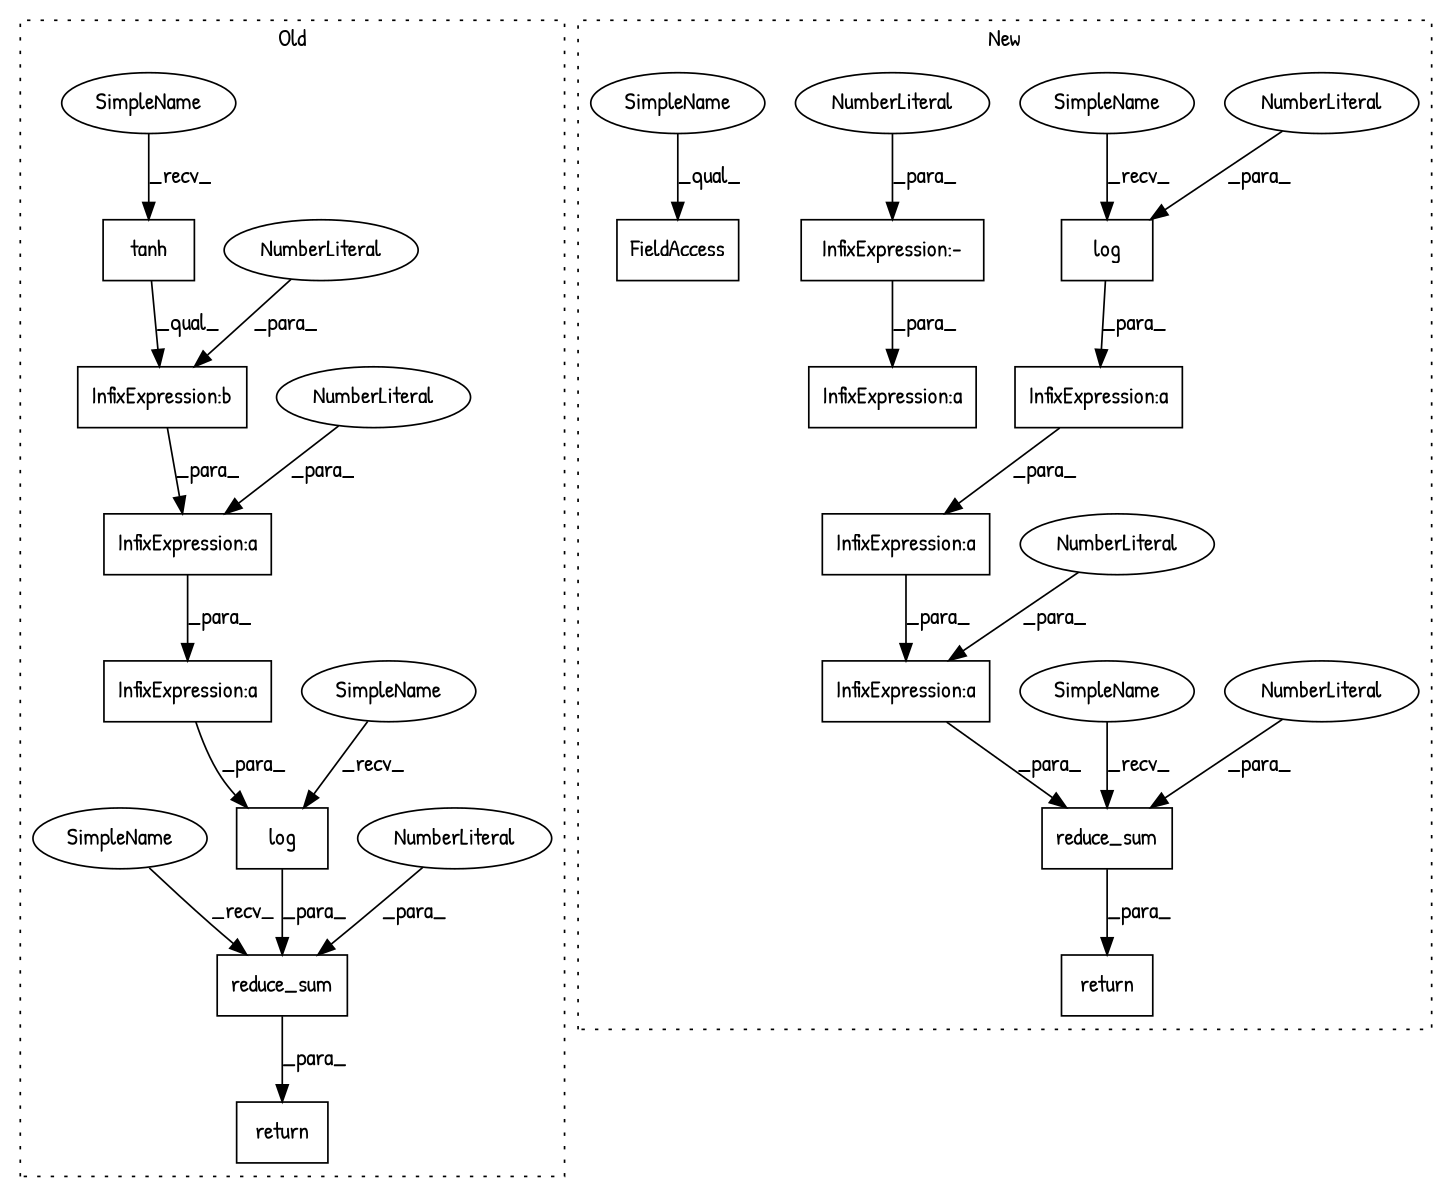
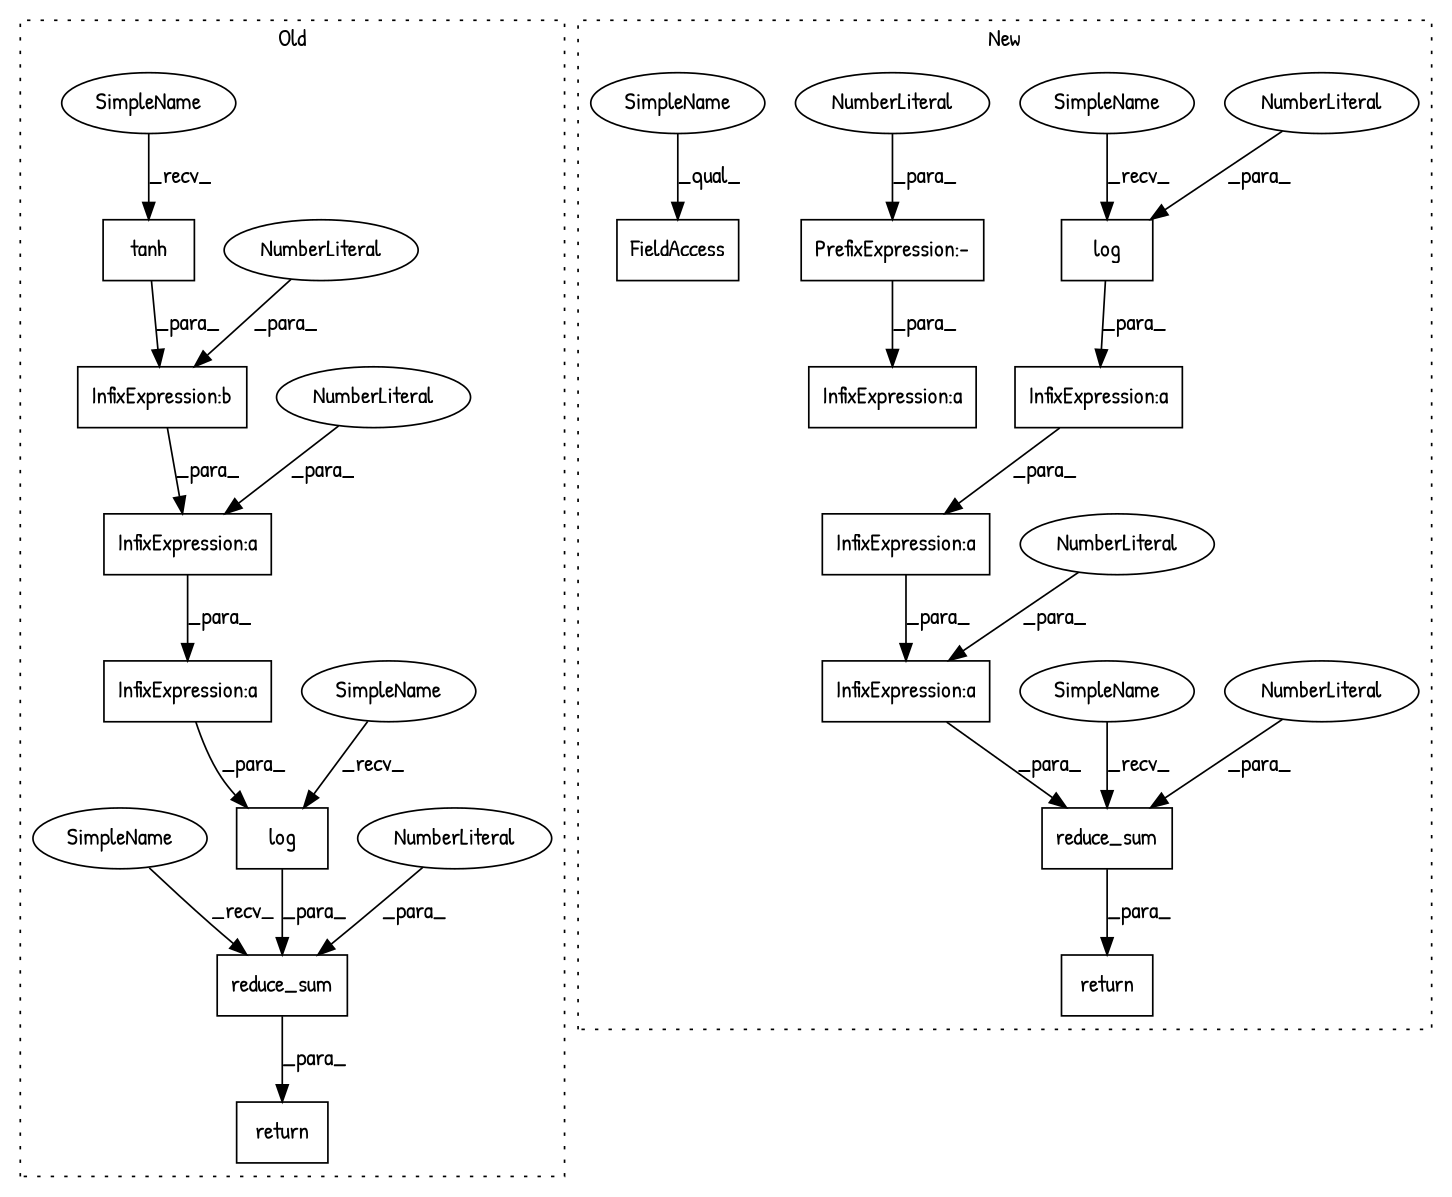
node "InfixExpression:-": label "InfixExpression:-" -> "PrefixExpression:-"
edge "tanh" -> "InfixExpression:b": label "_qual_" -> "_para_"
